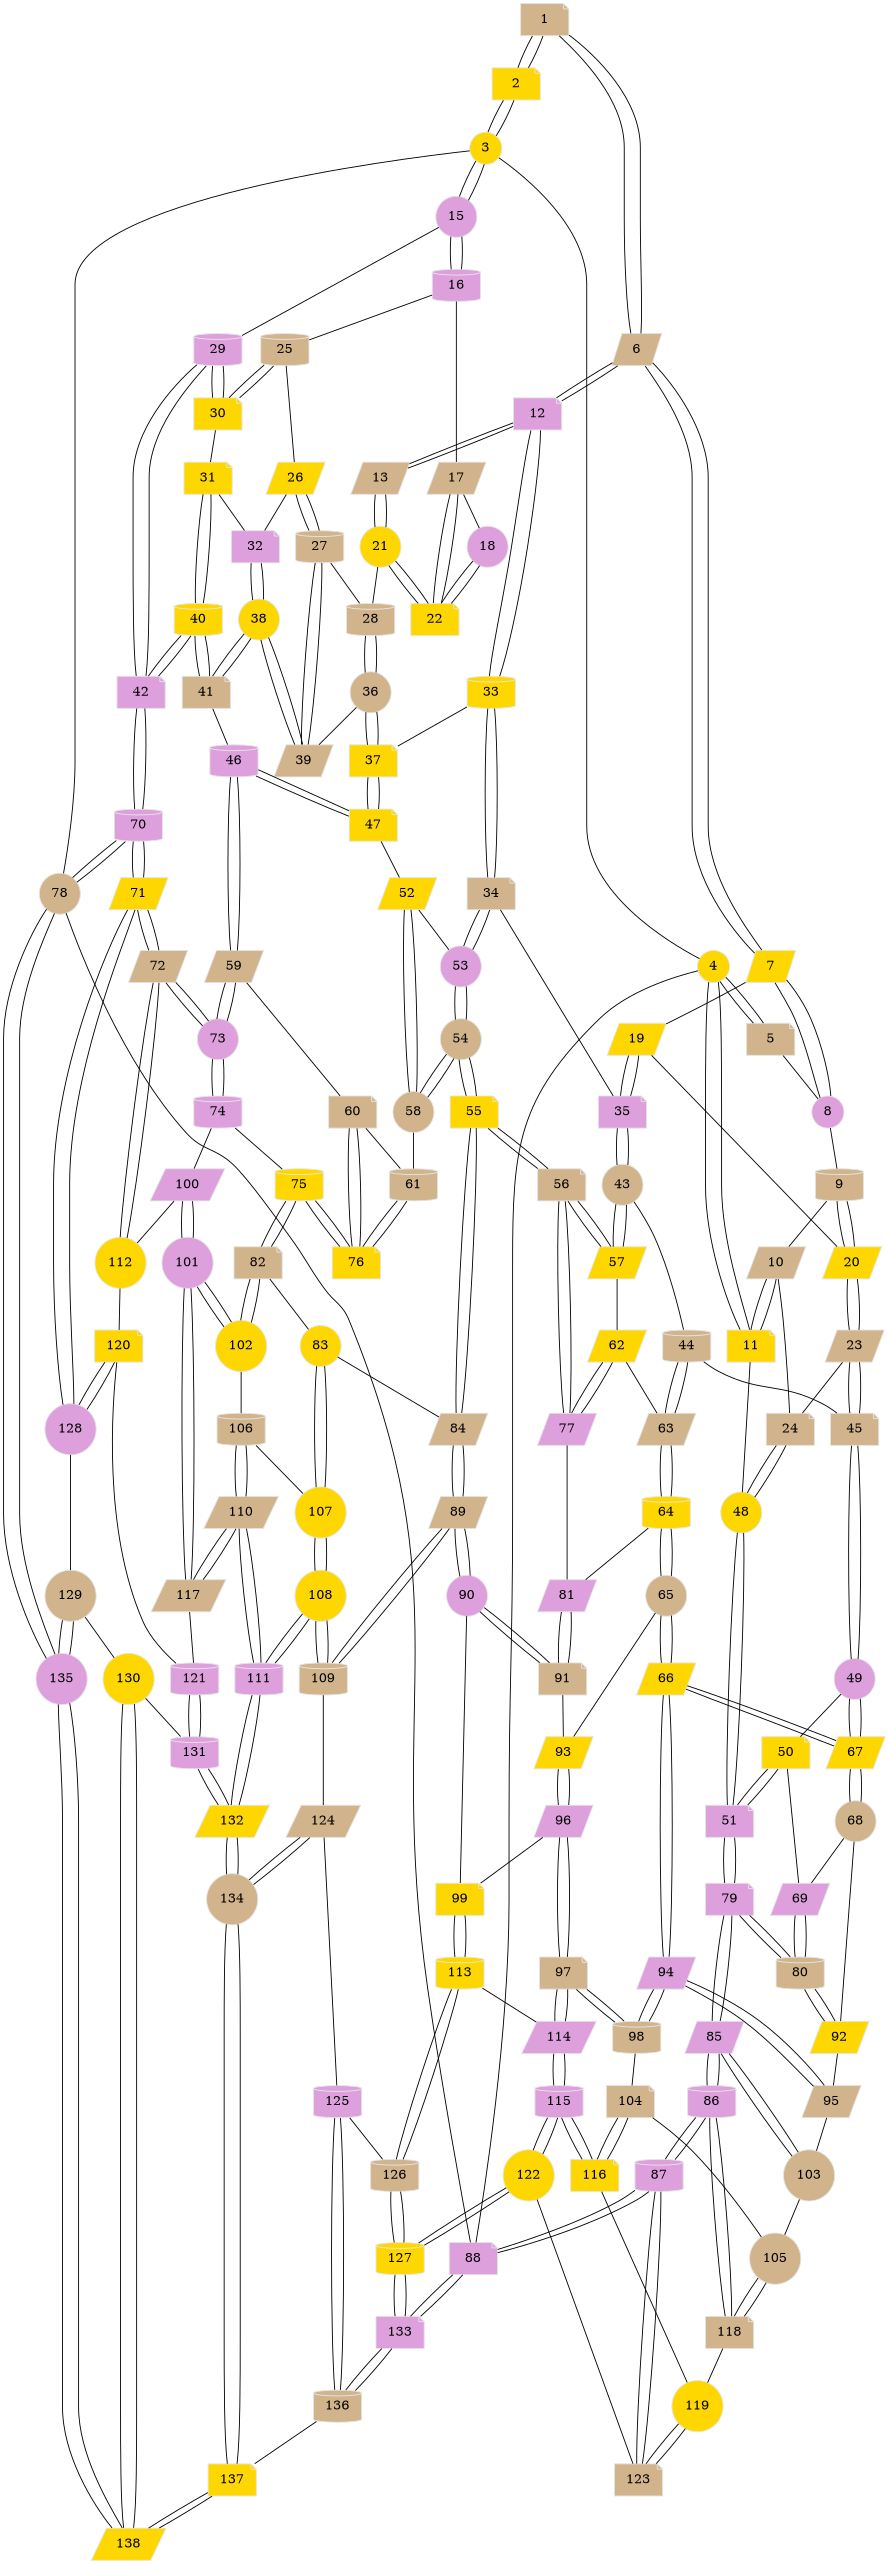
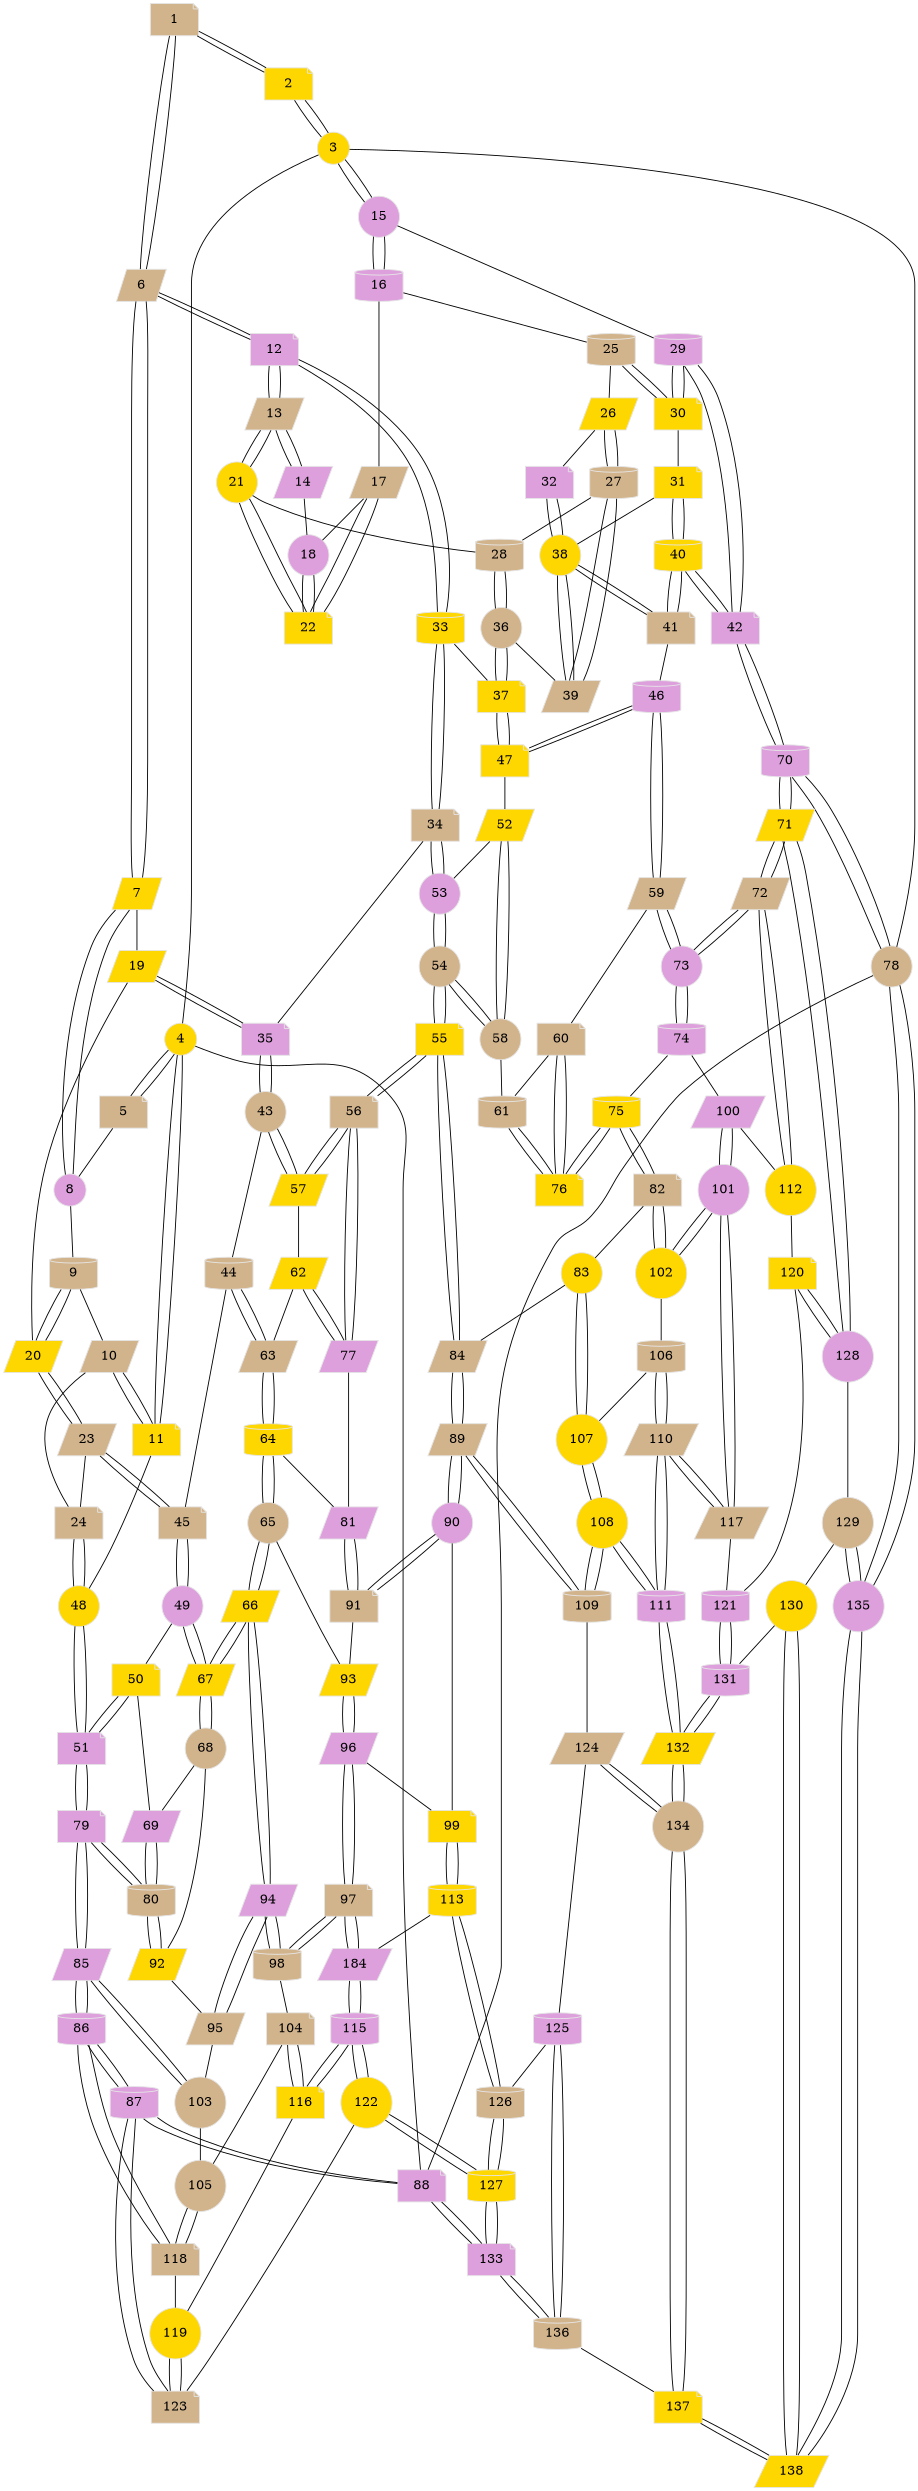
node "14": added
edge "31" -- "32": now "31" -- "38"
node "114": label "114" -> "184"
